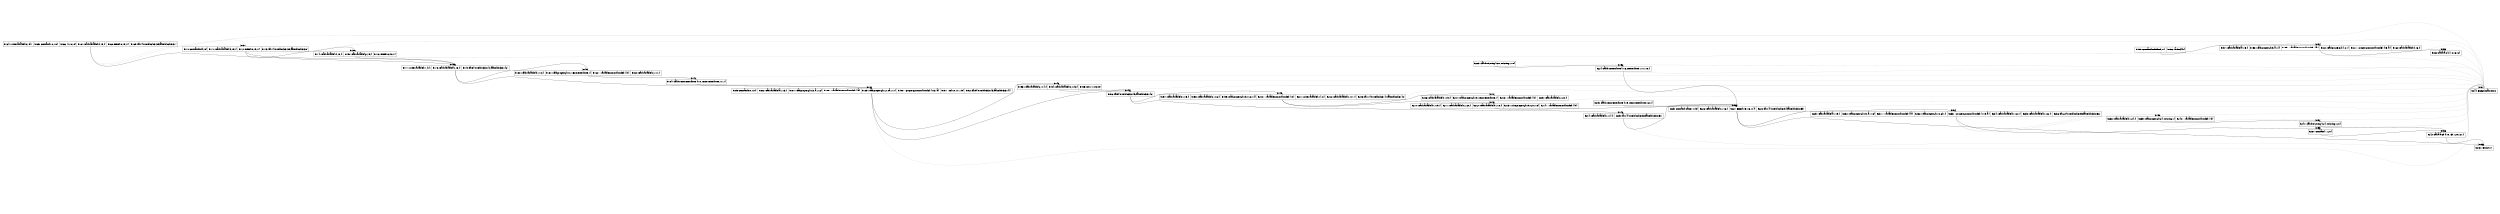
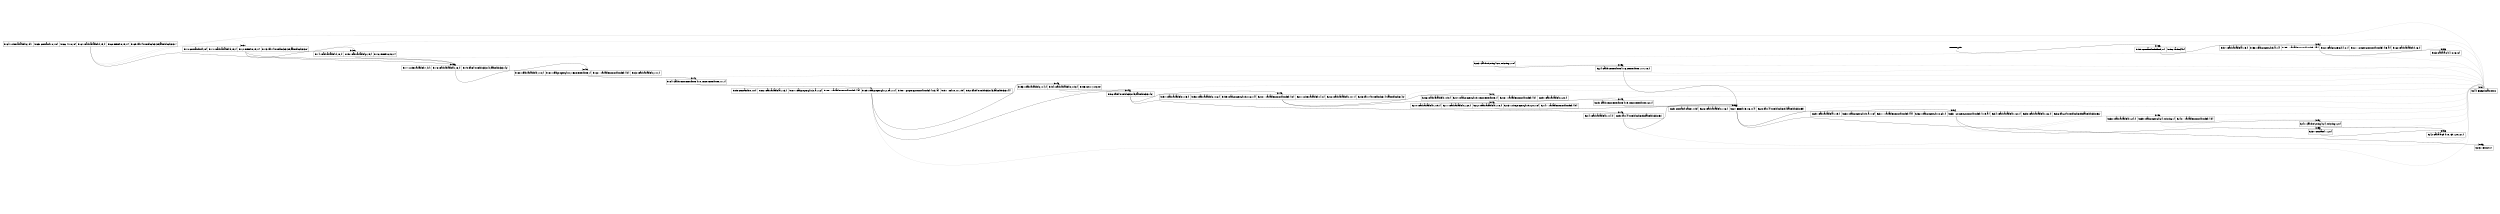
node "BB_entry257": added
edge "9177: write-variable[v7,'h']*" -> "9185: constant[8.0,v10]": removed
edge "9206: read-variable['b',v19,-]" -> "9215: call-b.removeAttribute [v19,'removeAttribute',v20,-]": added
edge "9242: call-a.a.Cb [v18,'Cb',v20,v21,-]" -> "9243: return[v1]": removed
